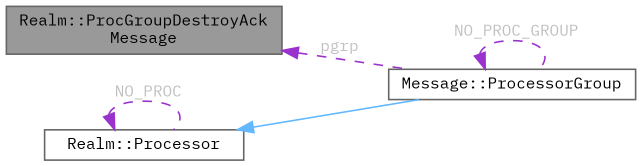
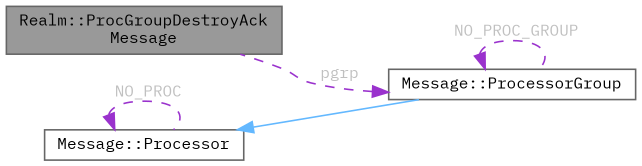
edge "Message::ProcessorGroup" -> "Realm::ProcGroupDestroyAck Message": reversed
node "Realm::Processor": label "Realm::Processor" -> "Message::Processor"
